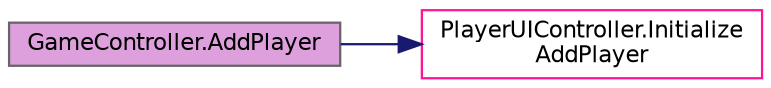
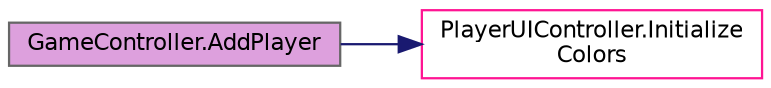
node "PlayerUIController.Initialize AddPlayer": label "PlayerUIController.Initialize AddPlayer" -> "PlayerUIController.Initialize Colors"
